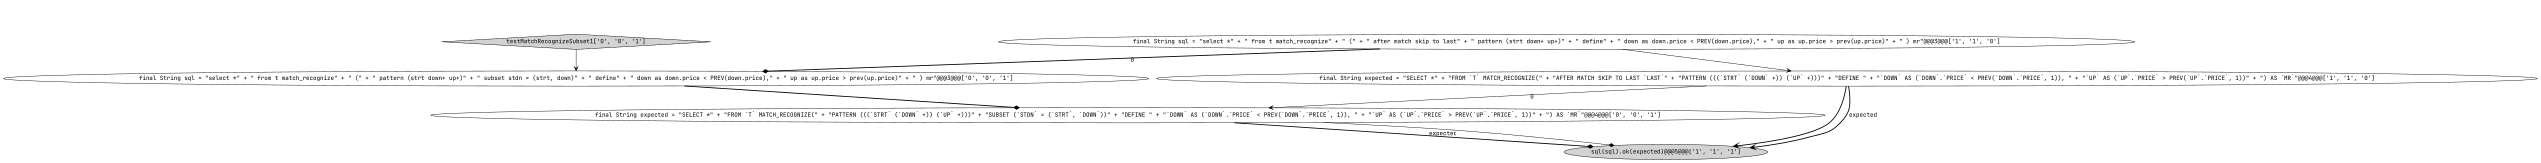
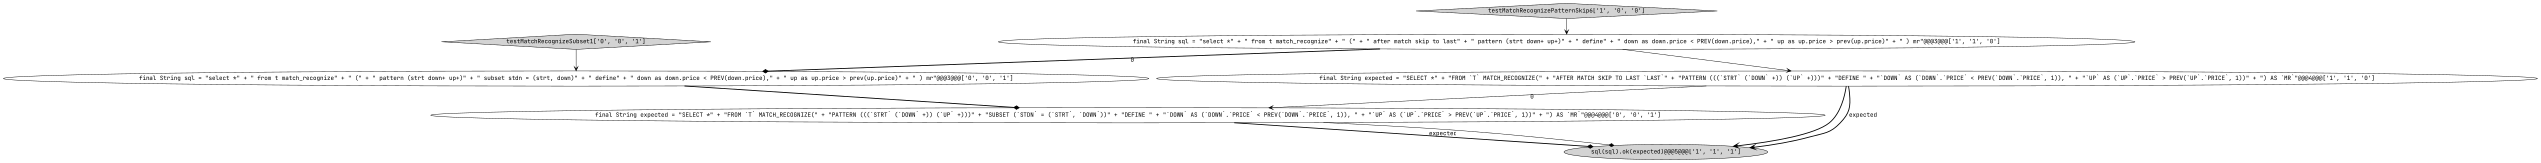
node "testMatchRecognizePatternSkip6['1', '0', '0']": added
